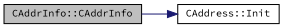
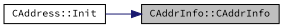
edge "CAddrInfo::CAddrInfo" -> "CAddress::Init": reversed
